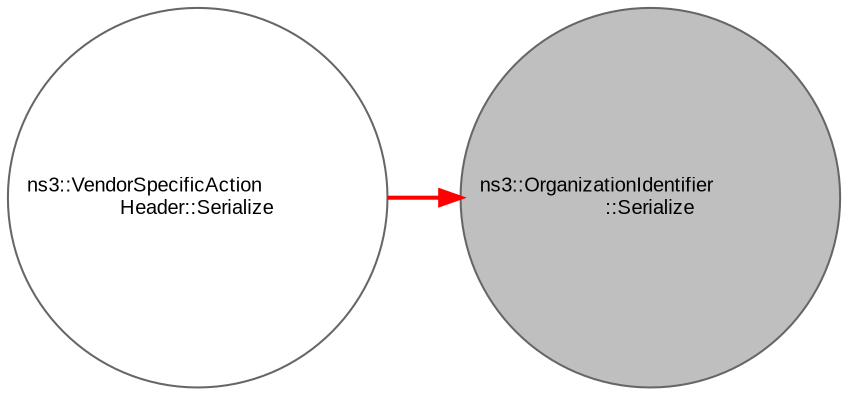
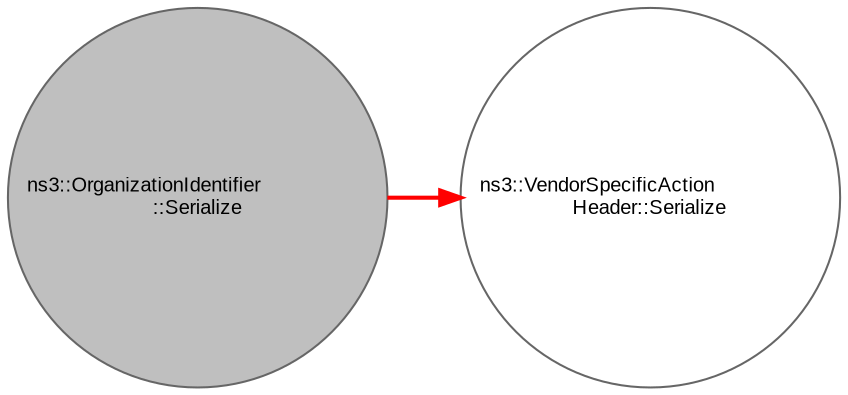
edge "ns3::VendorSpecificAction Header::Serialize" -> "ns3::OrganizationIdentifier ::Serialize": reversed
